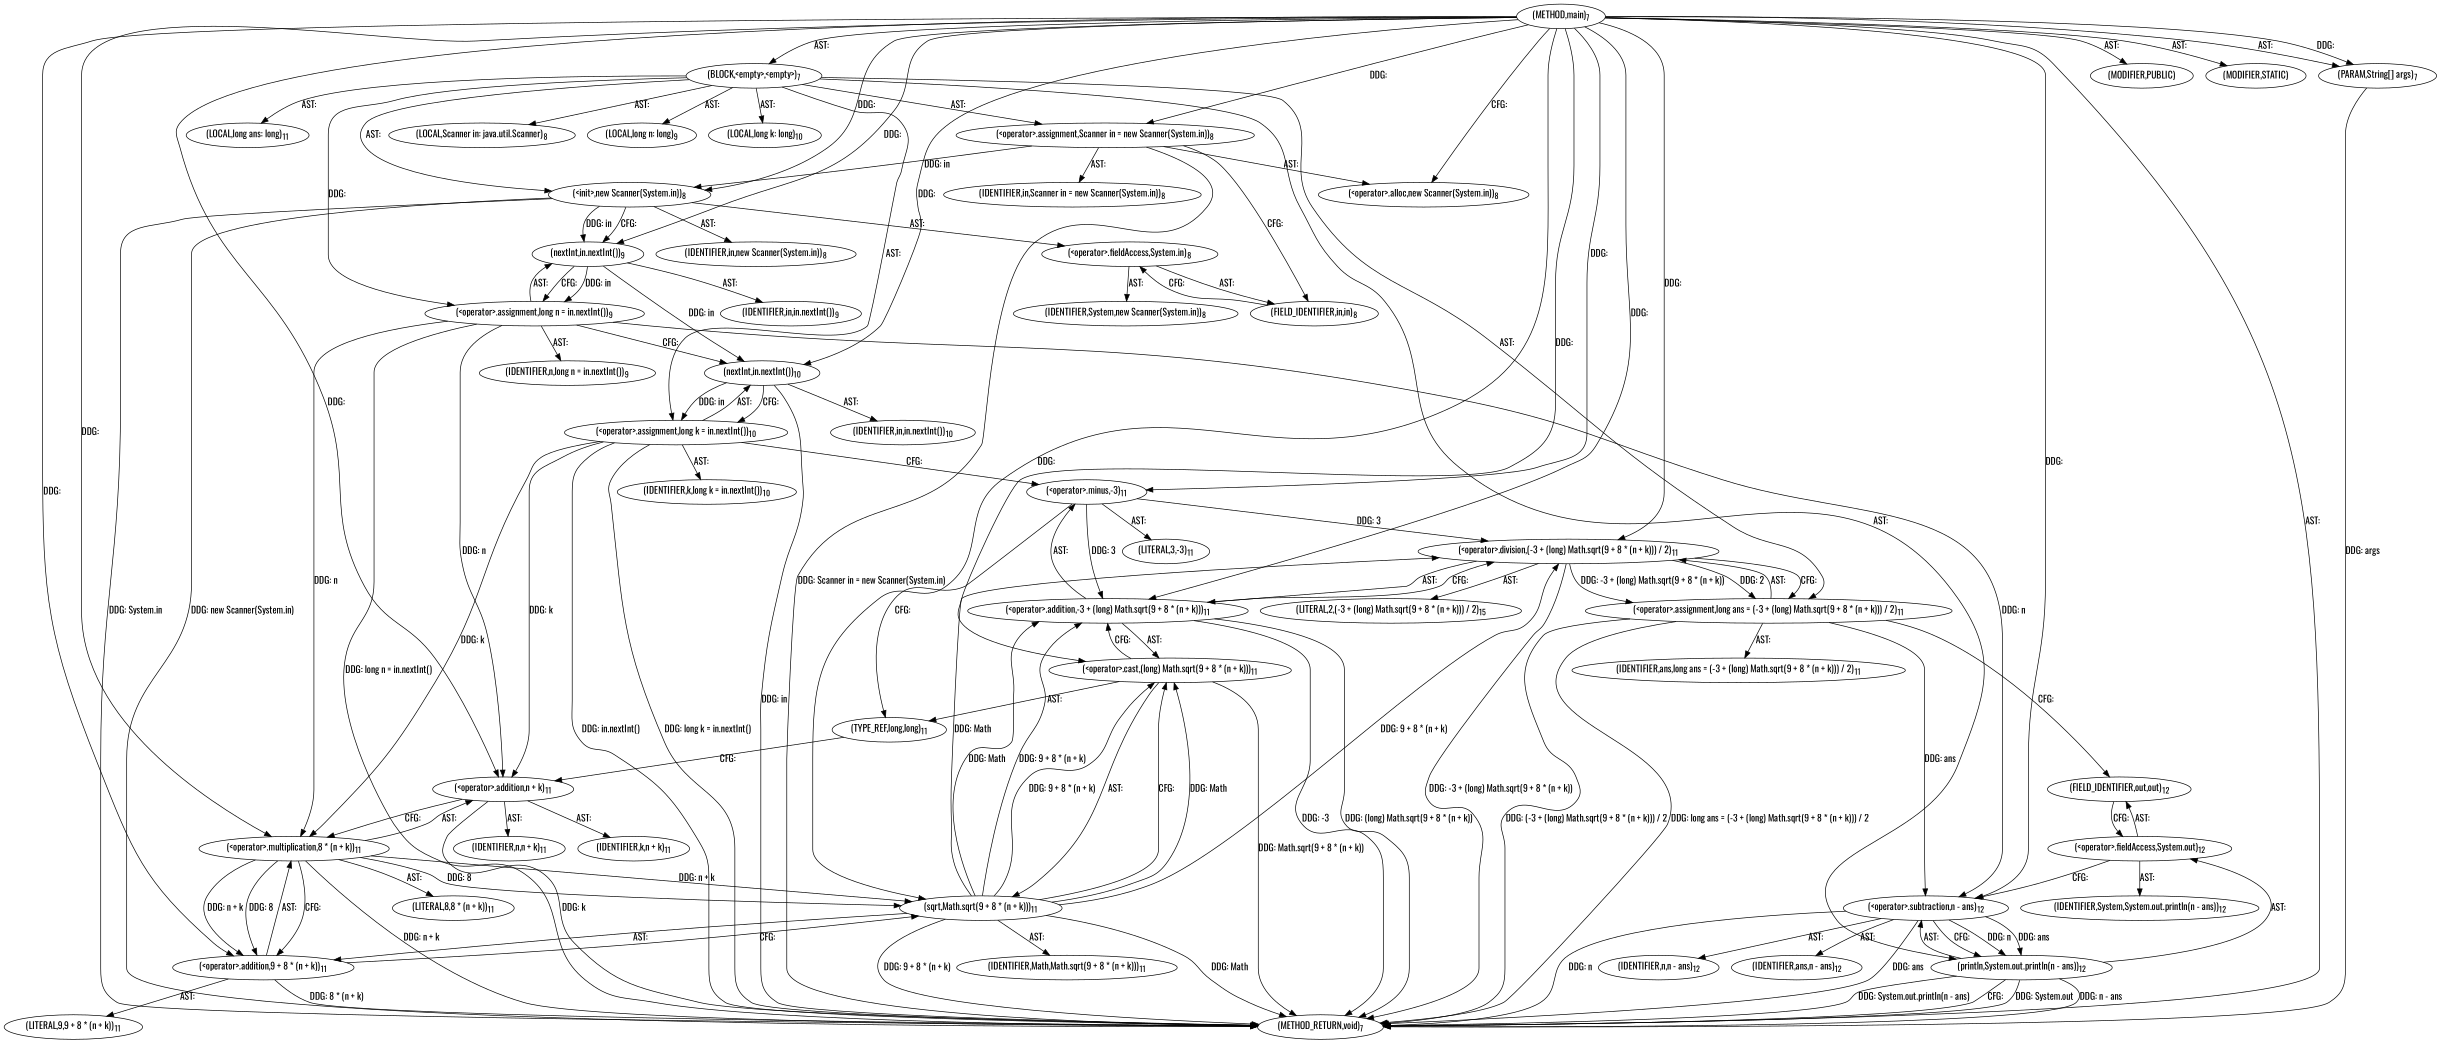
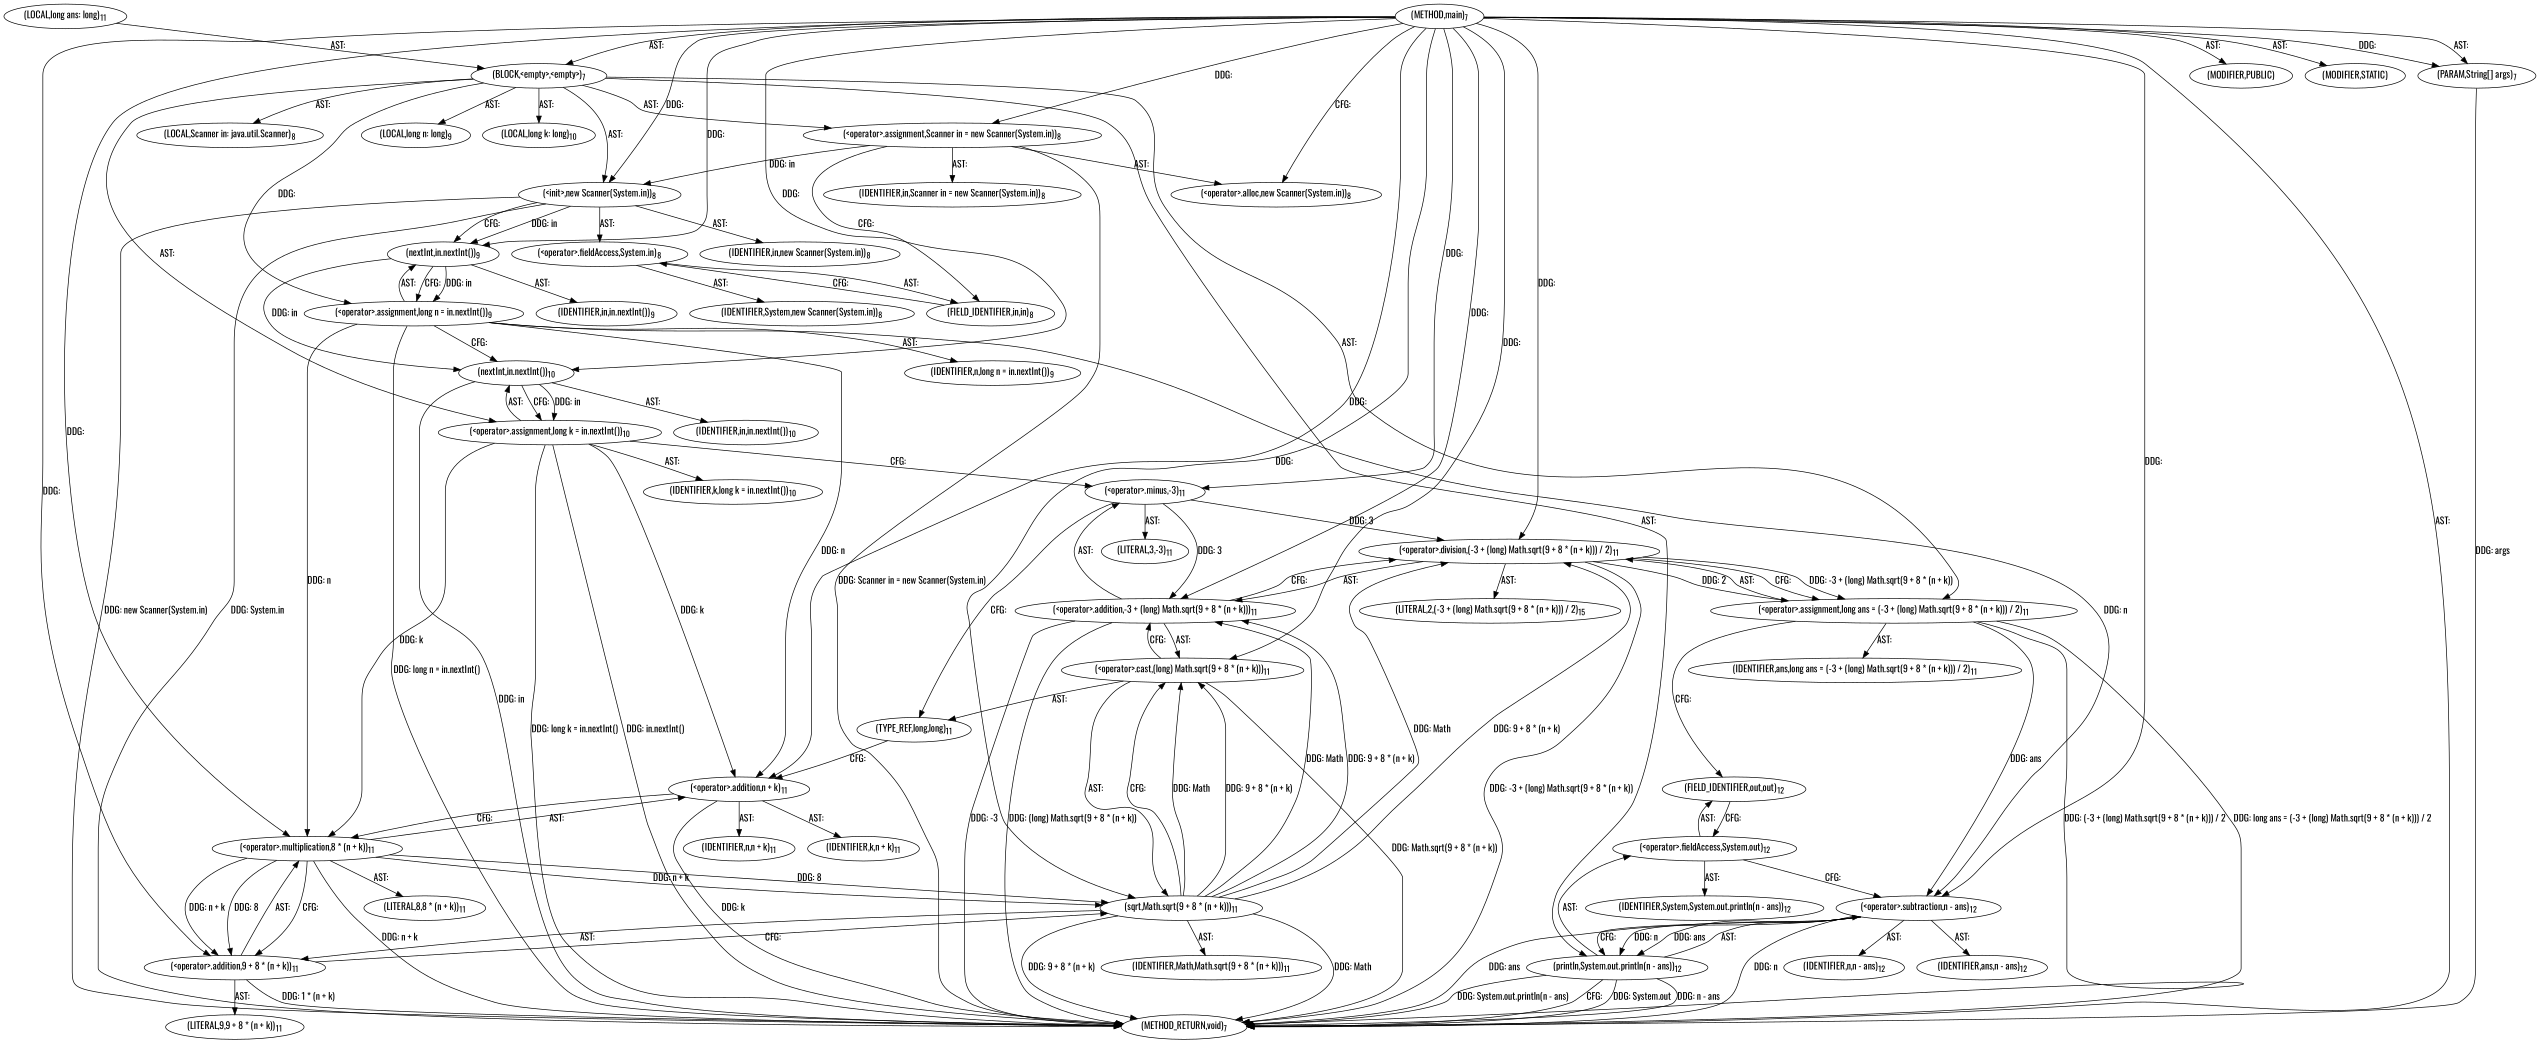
edge "(BLOCK,<empty>,<empty>)" -> "(LOCAL,long ans: long)": reversed
edge "(<operator>.addition,9 + 8 * (n + k))" -> "(METHOD_RETURN,void)": label "DDG: 8 * (n + k)" -> "DDG: 1 * (n + k)"
